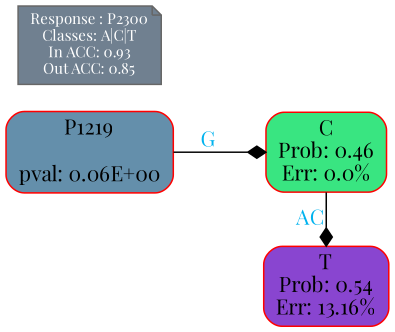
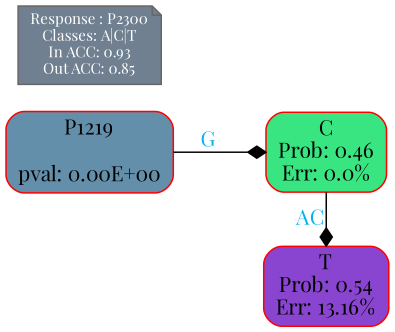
node "P1219 pval: 0.06E+00": label "P1219 pval: 0.06E+00" -> "P1219 pval: 0.00E+00"
